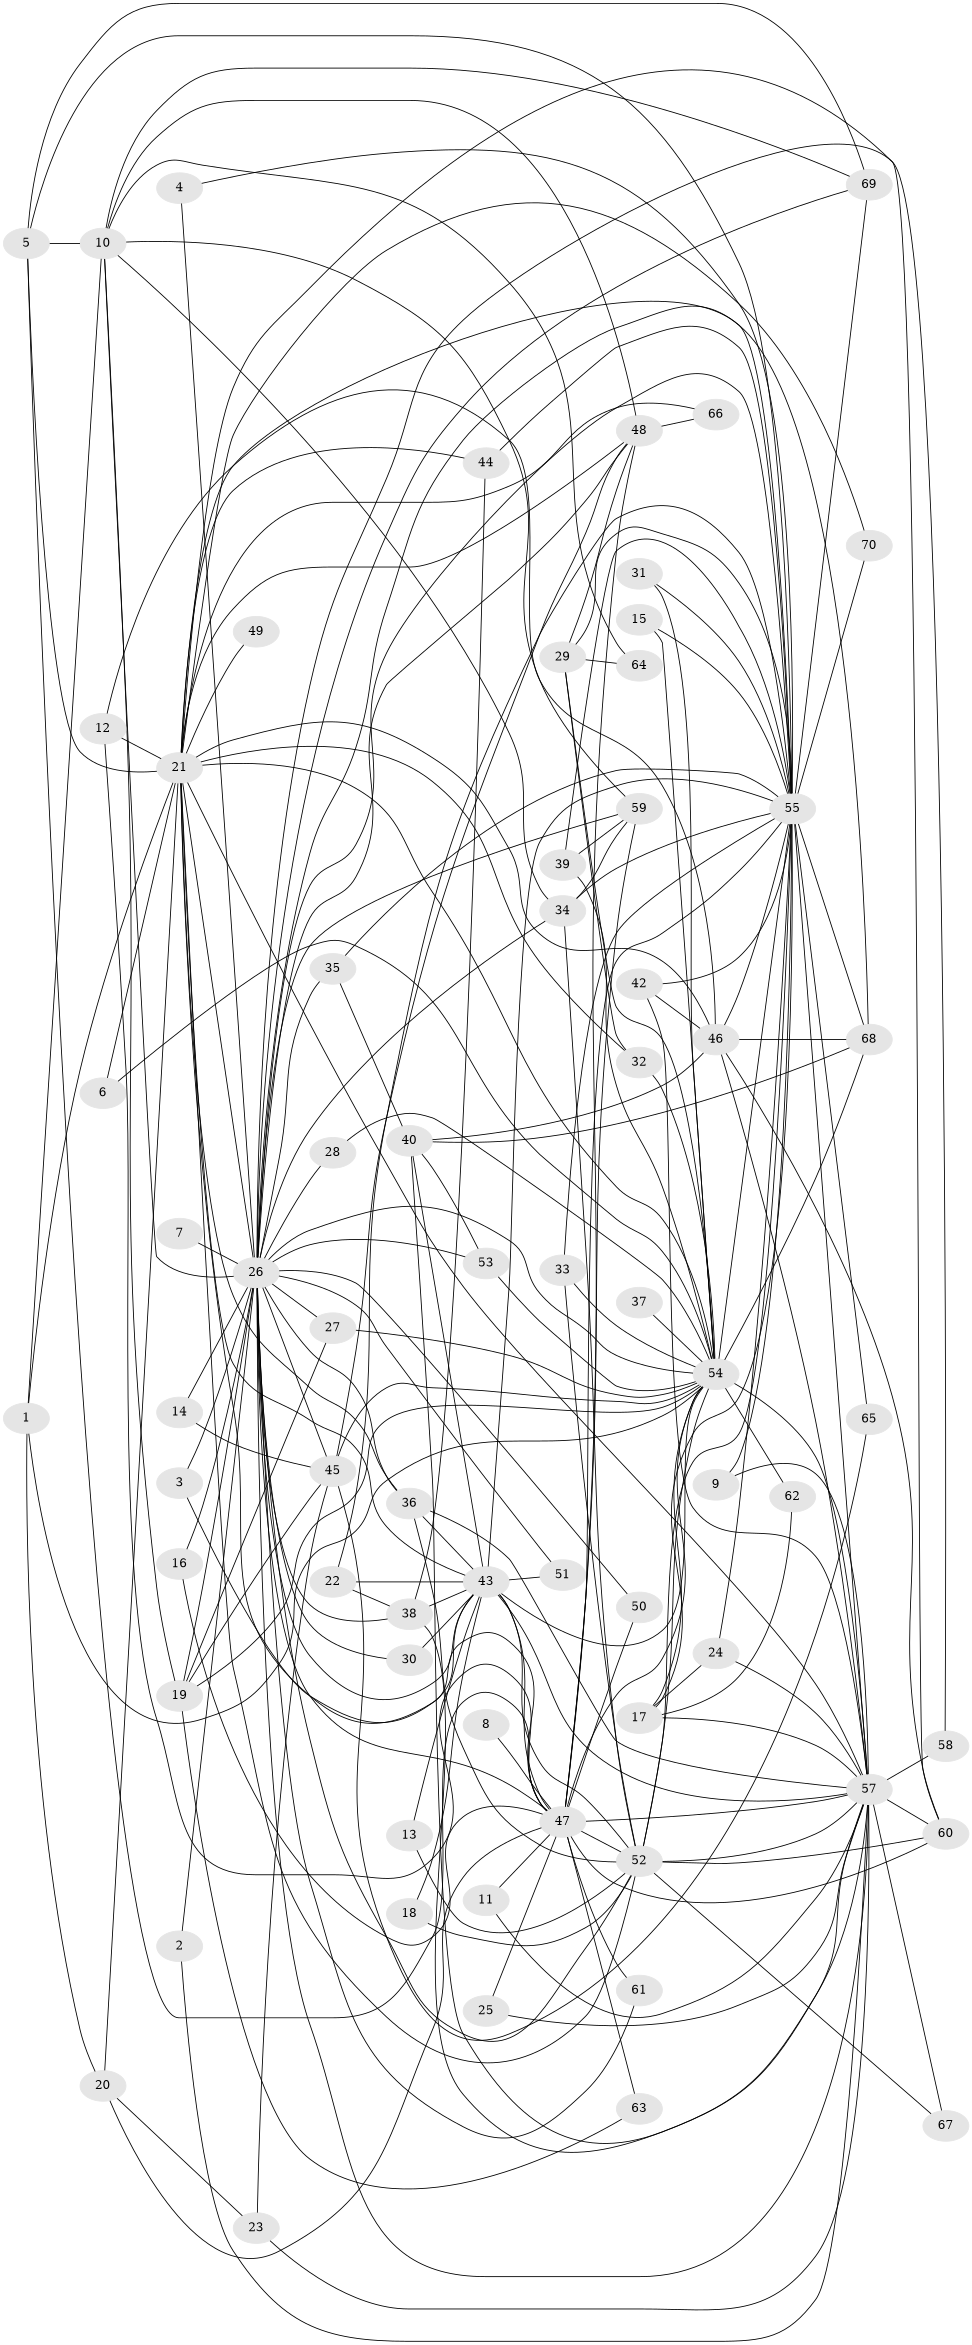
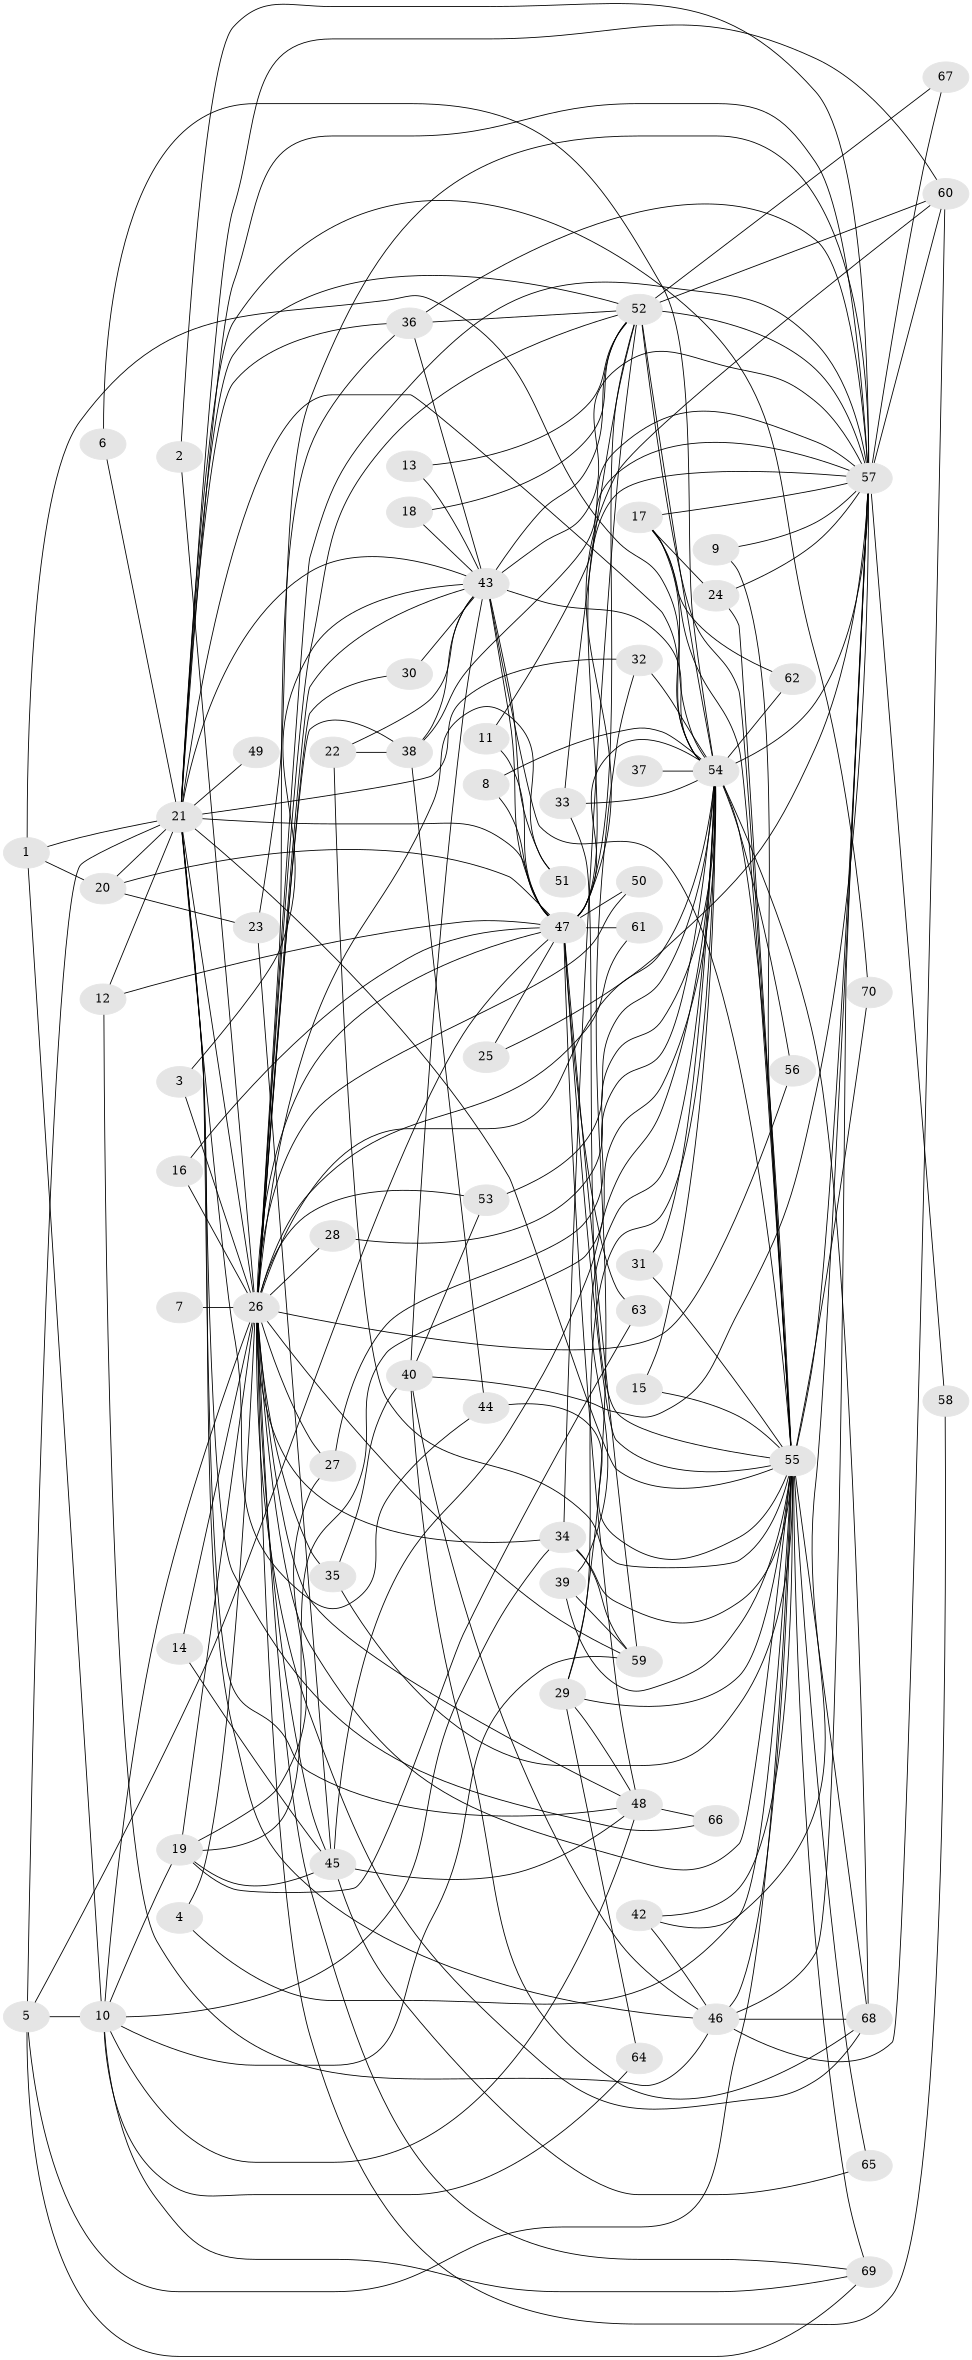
edge "54" -- "8": added
node "56": added
